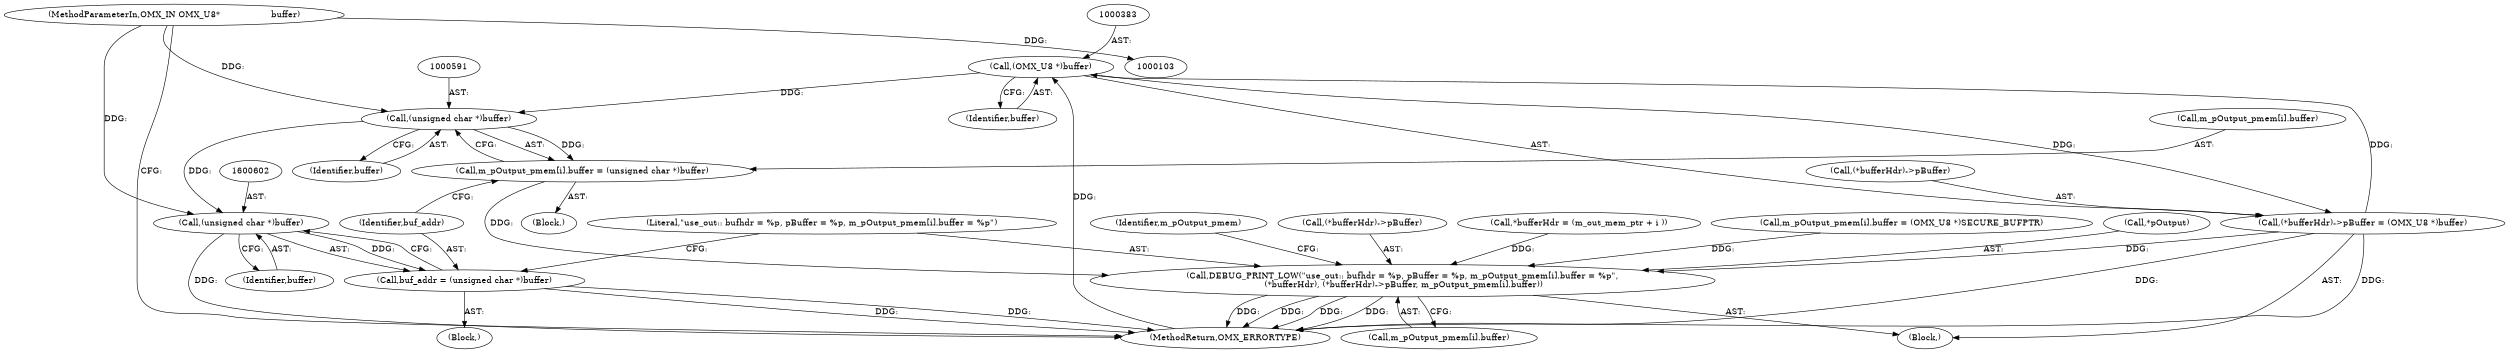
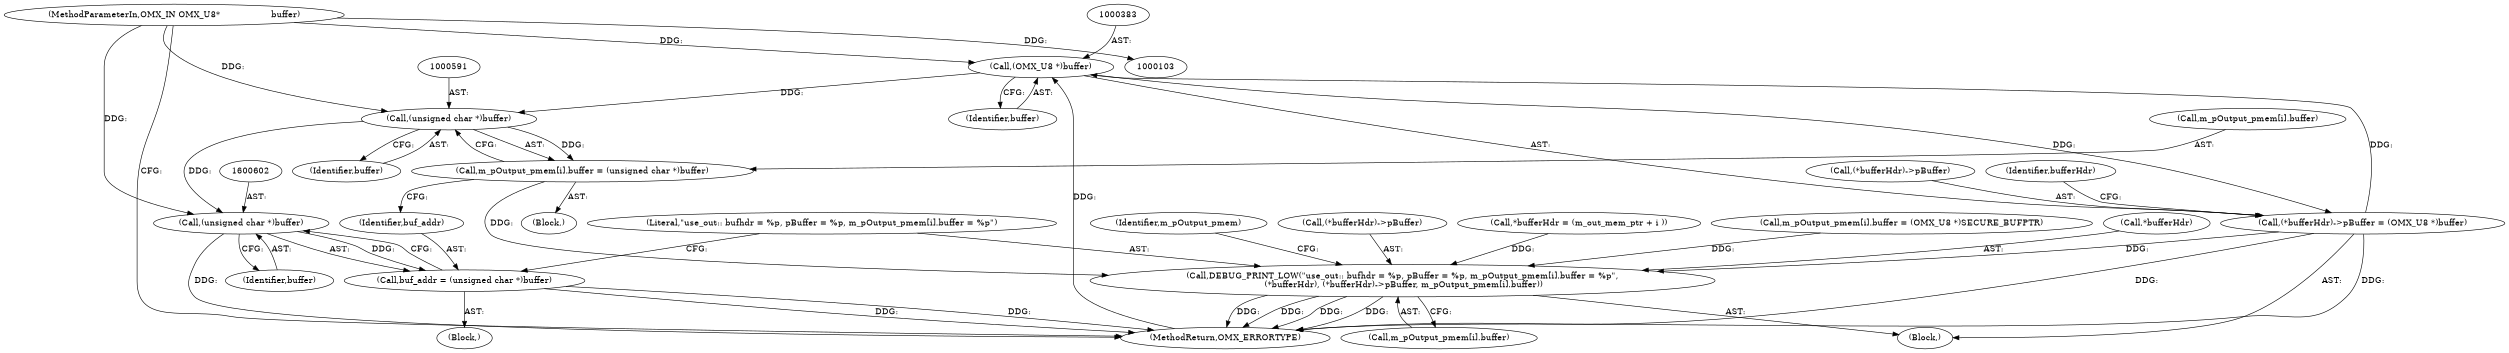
edge "(MethodParameterIn,OMX_IN OMX_U8*                   buffer)" -> "(Call,(OMX_U8 *)buffer)": added, label "DDG:"
node "(Identifier,bufferHdr)": added
edge "(Identifier,buf_addr)" -> "(Call,m_pOutput_pmem[i].buffer = (unsigned char *)buffer)": reversed
node "(Call,*pOutput)": label "(Call,*pOutput)" -> "(Call,*bufferHdr)"
